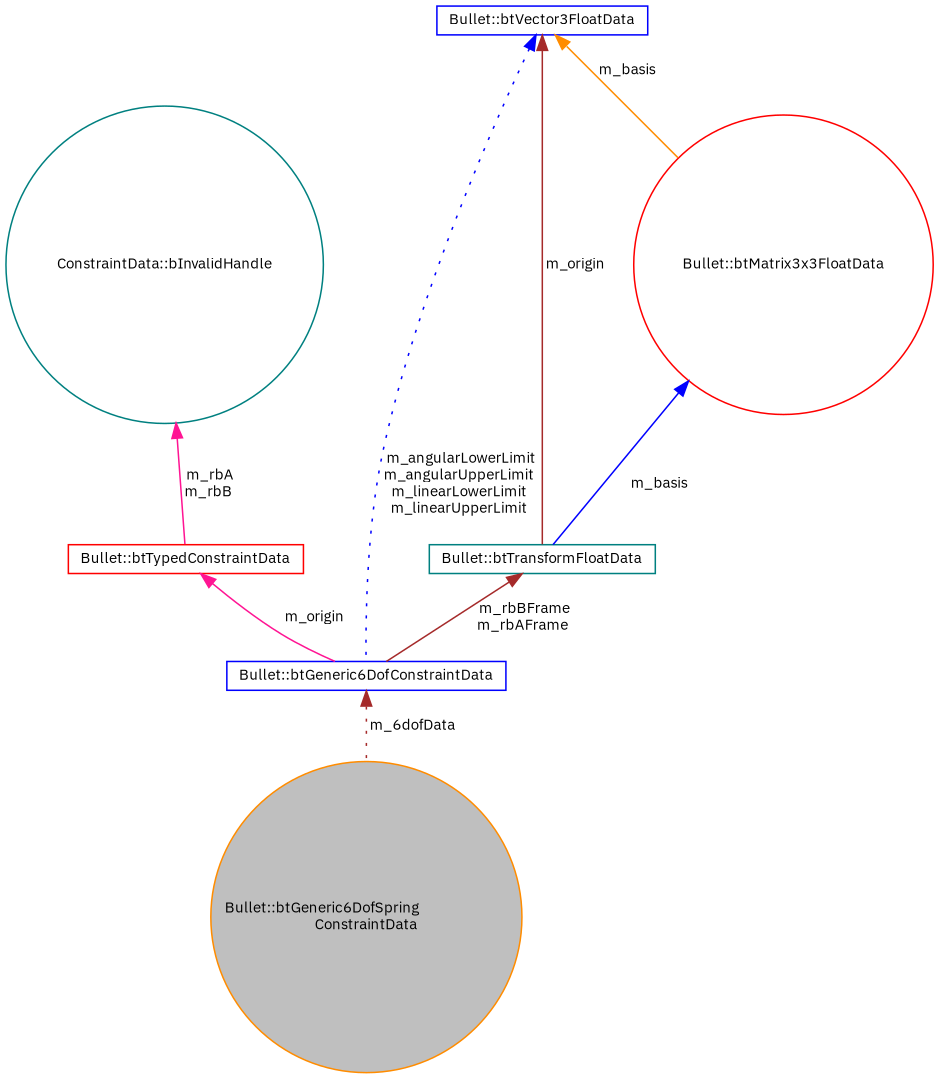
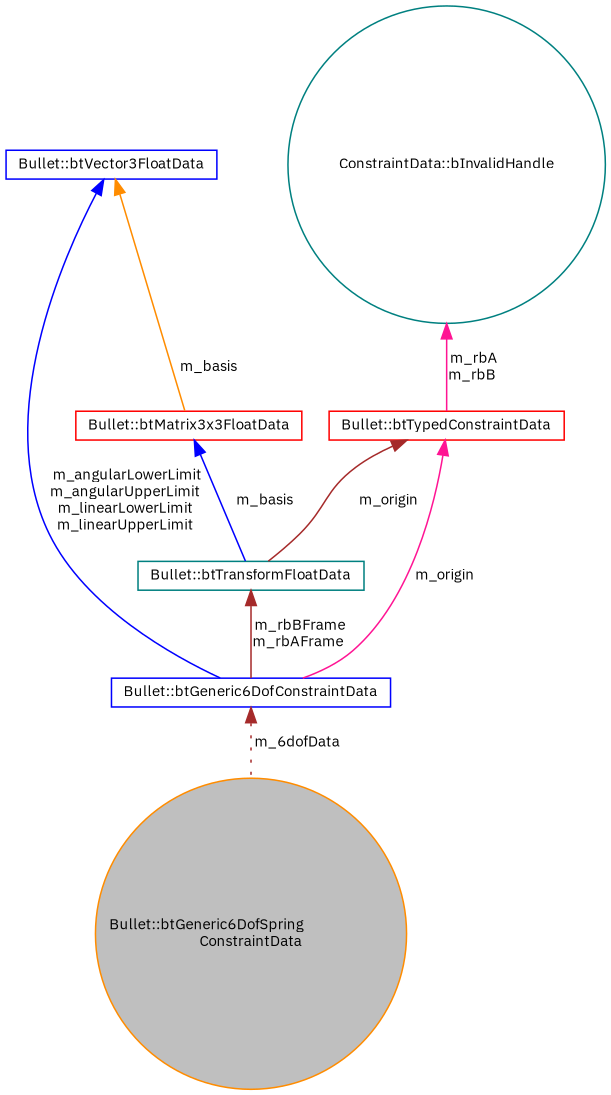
node "Bullet::btMatrix3x3FloatData": shape circle -> box
edge "Bullet::btTransformFloatData" -> "Bullet::btVector3FloatData": now "Bullet::btTransformFloatData" -> "Bullet::btTypedConstraintData"
edge "Bullet::btGeneric6DofConstraintData" -> "Bullet::btVector3FloatData": style dotted -> solid
